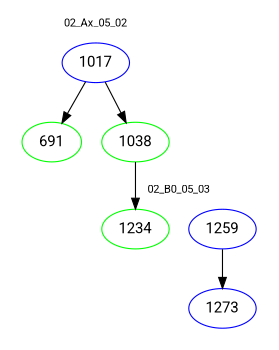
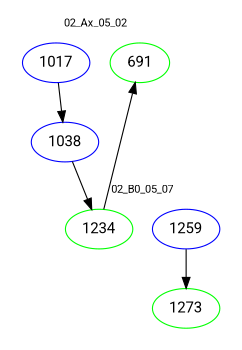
edge "1017" -> "691": now "1234" -> "691"
node "1038": color green -> blue
cluster "02_B0_05_03": label "02_B0_05_03" -> "02_B0_05_07"
node "1273": color blue -> green
